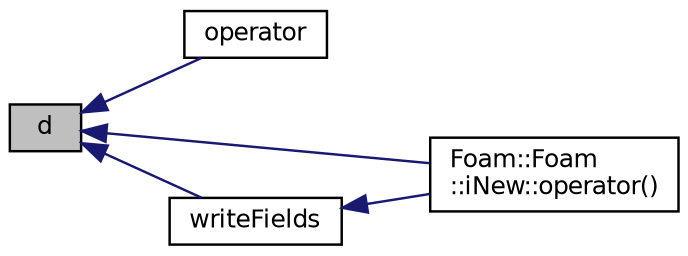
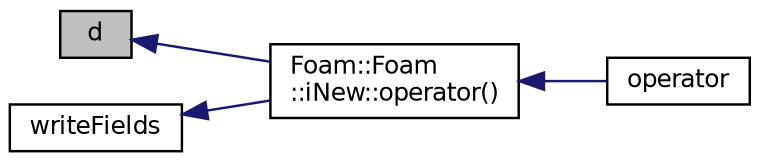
edge "operator" -> "d": now "operator" -> "Foam::Foam ::iNew::operator()"
edge "writeFields" -> "d": removed
